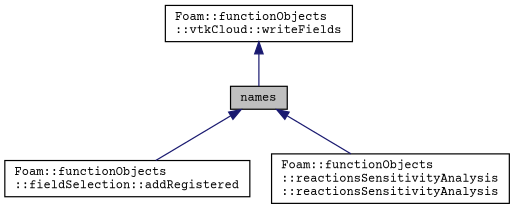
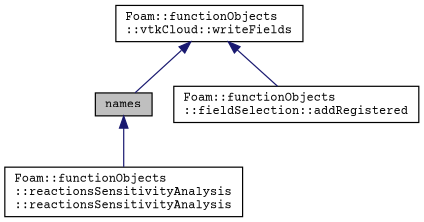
edge "Foam::functionObjects ::fieldSelection::addRegistered" -> "names": now "Foam::functionObjects ::fieldSelection::addRegistered" -> "Foam::functionObjects ::vtkCloud::writeFields"
